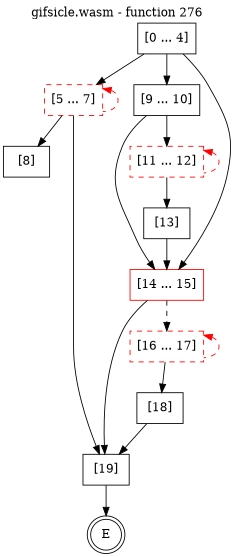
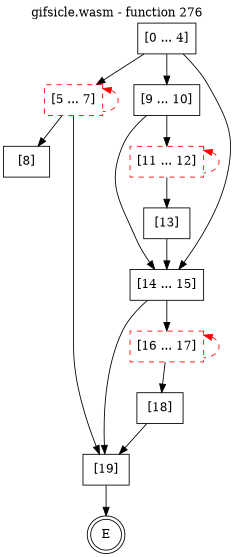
node "[14 ... 15]": color red -> black
edge "[14 ... 15]" -> "[16 ... 17]": style dashed -> solid
